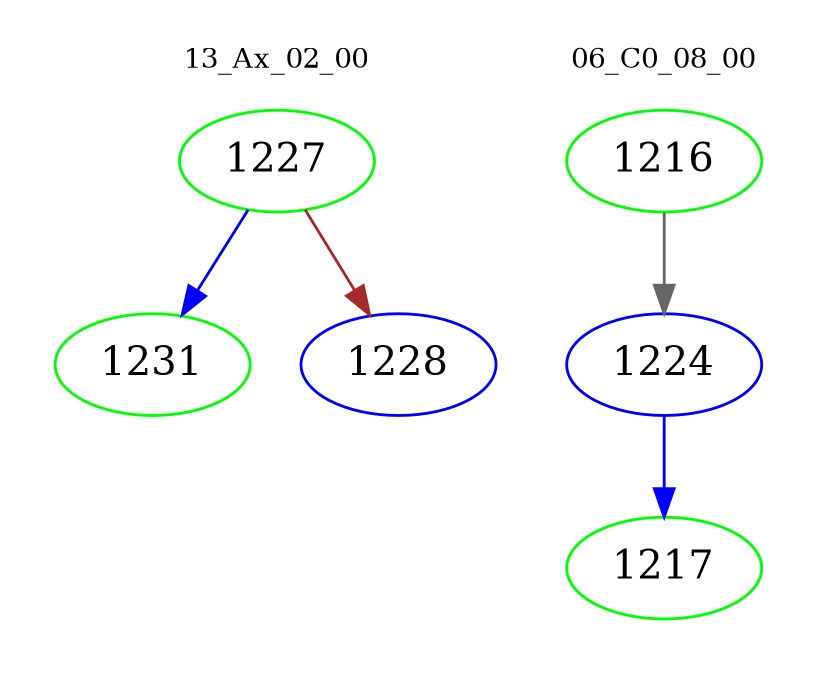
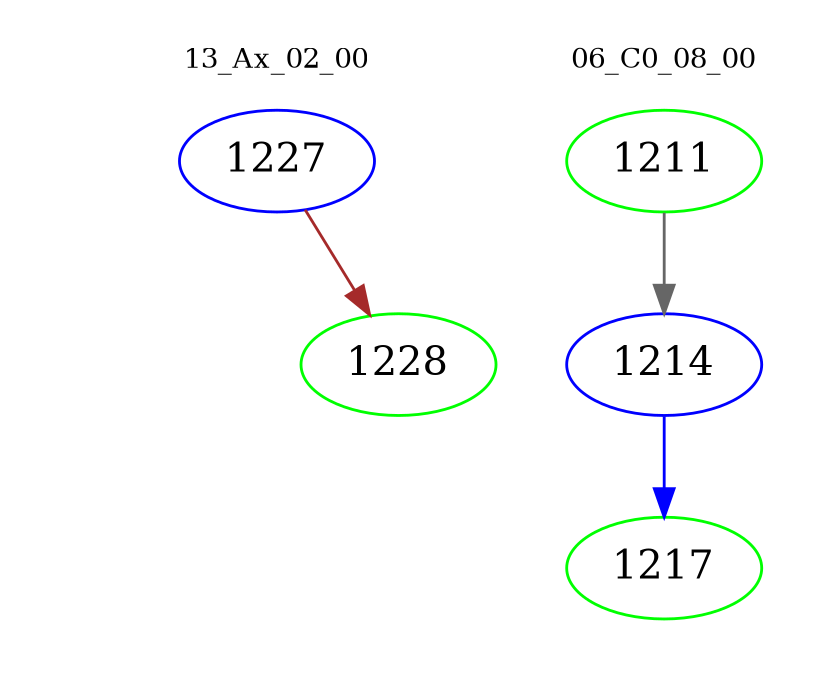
node "1227": color green -> blue
node "1216": label "1216" -> "1211"
node "1231": removed
node "1228": color blue -> green
node "1224": label "1224" -> "1214"
